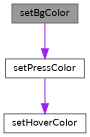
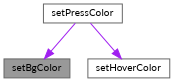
edge "setBgColor" -> "setPressColor": reversed
